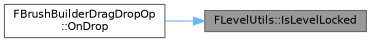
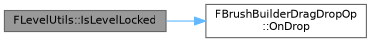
edge "FBrushBuilderDragDropOp ::OnDrop" -> "FLevelUtils::IsLevelLocked": reversed
